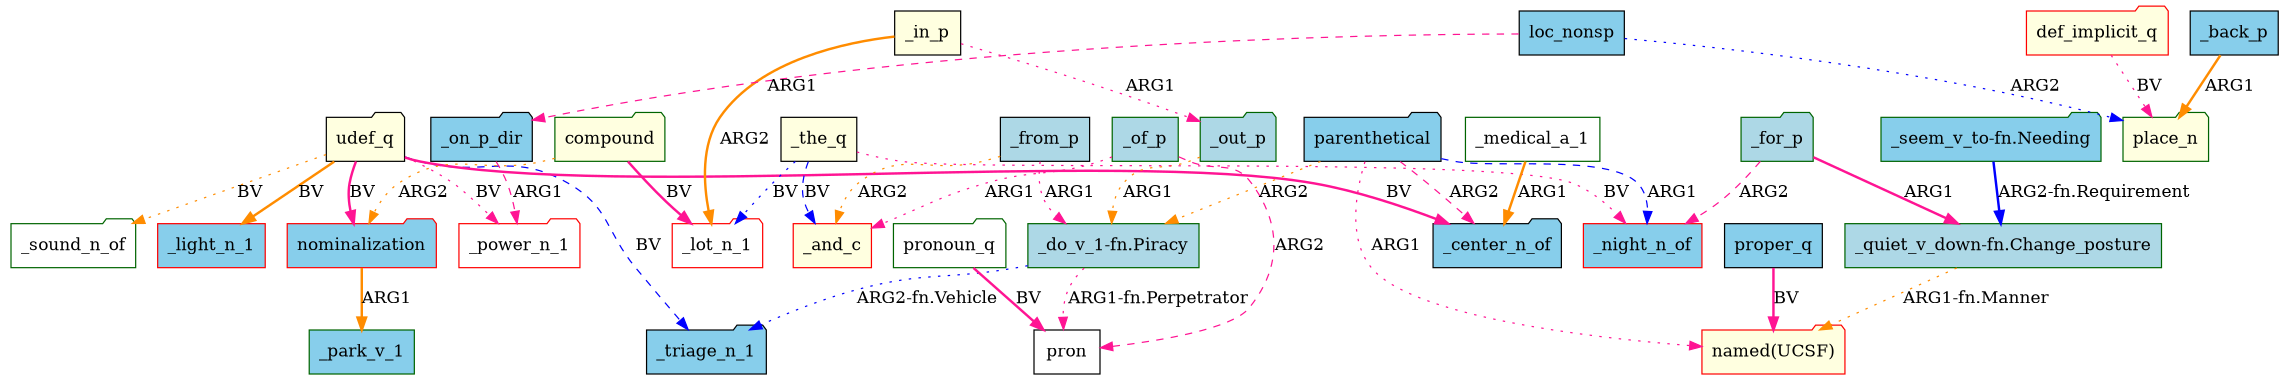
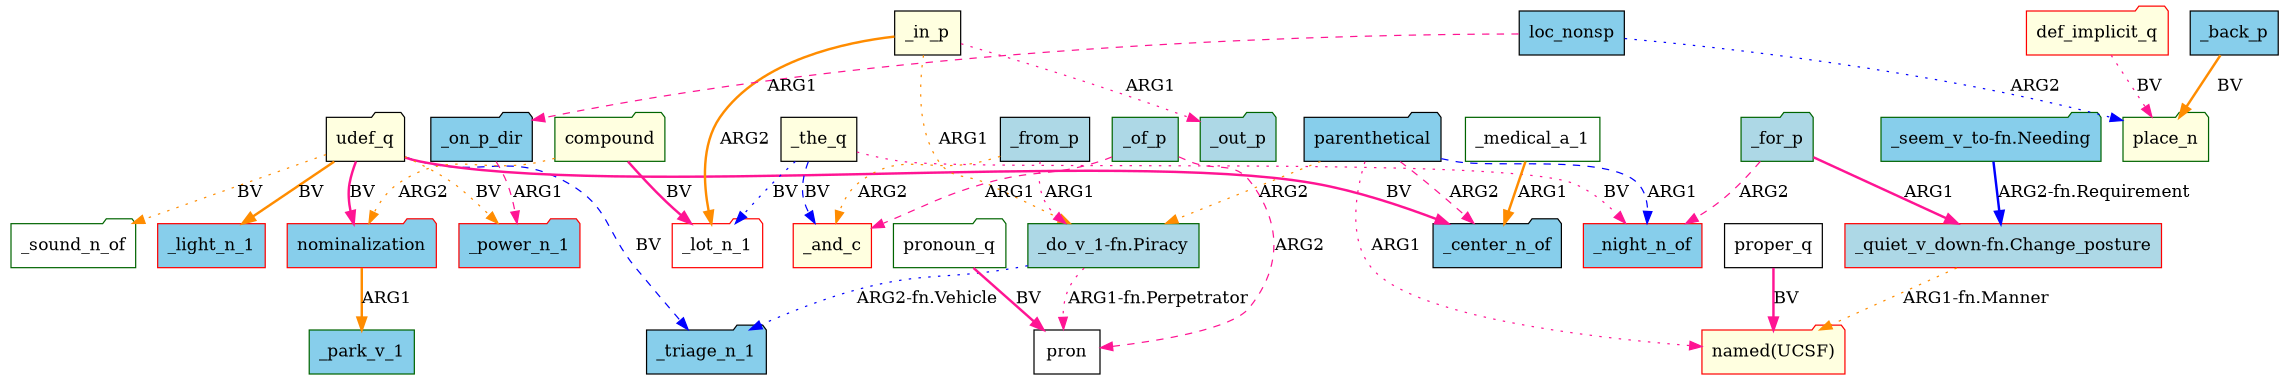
edge "_back_p" -> "place_n": label "ARG1" -> "BV"
edge "_out_p" -> "_do_v_1-fn.Piracy": now "_in_p" -> "_do_v_1-fn.Piracy"
edge "udef_q" -> "_power_n_1": color deeppink -> darkorange
edge "_of_p" -> "_and_c": style dotted -> dashed
node "_power_n_1": fillcolor white -> skyblue
node "proper_q": fillcolor skyblue -> white
node "_quiet_v_down-fn.Change_posture": color darkgreen -> red
